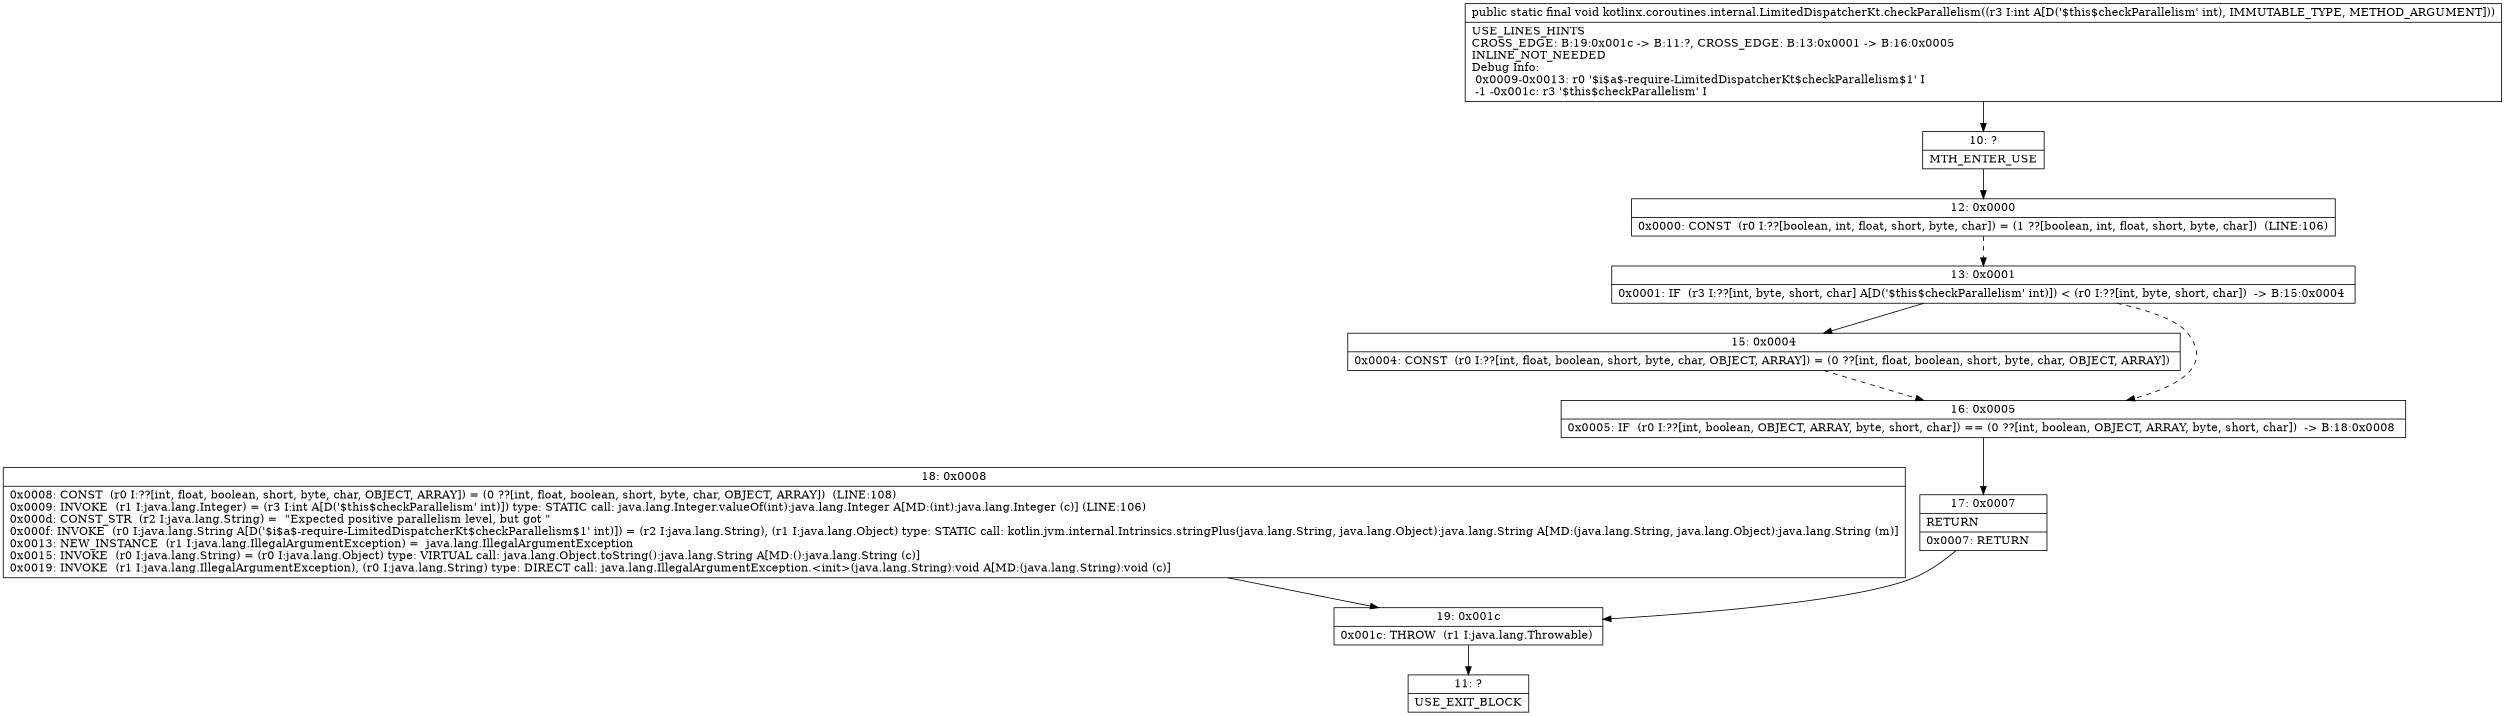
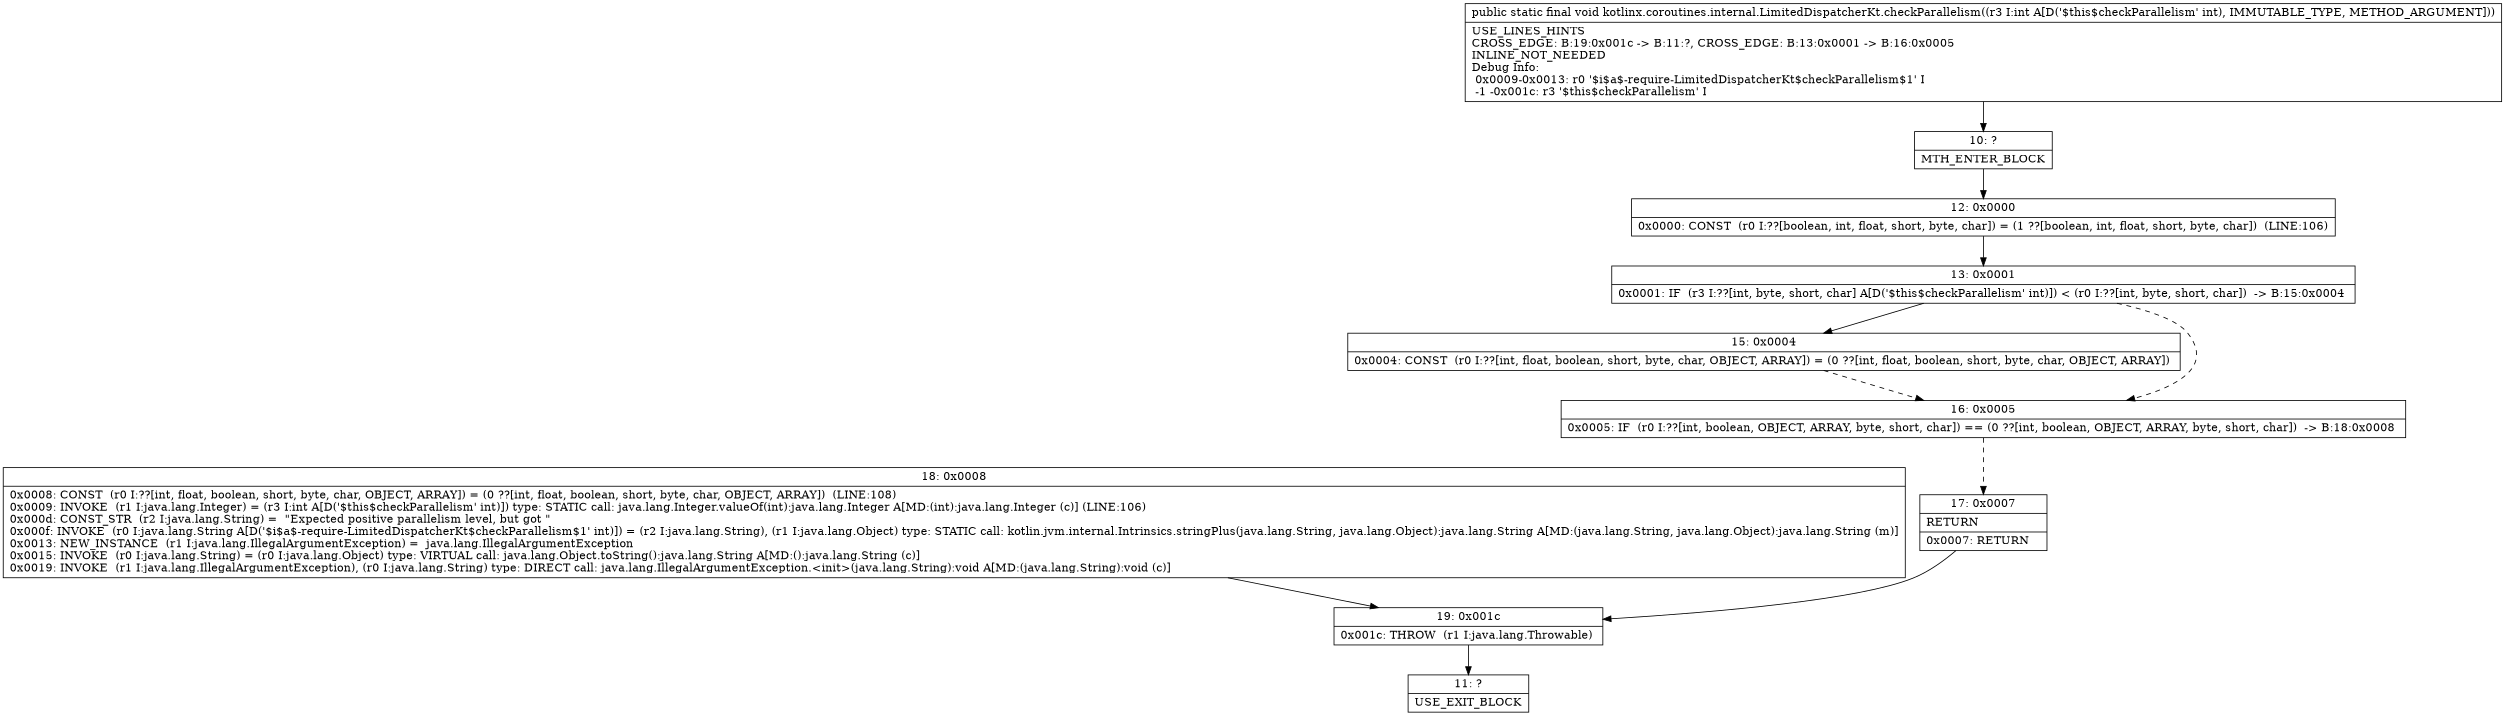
node "10: ?": text "MTH_ENTER_USE" -> "MTH_ENTER_BLOCK"
edge "12: 0x0000" -> "13: 0x0001": style dashed -> solid
edge "16: 0x0005" -> "17: 0x0007": style solid -> dashed
